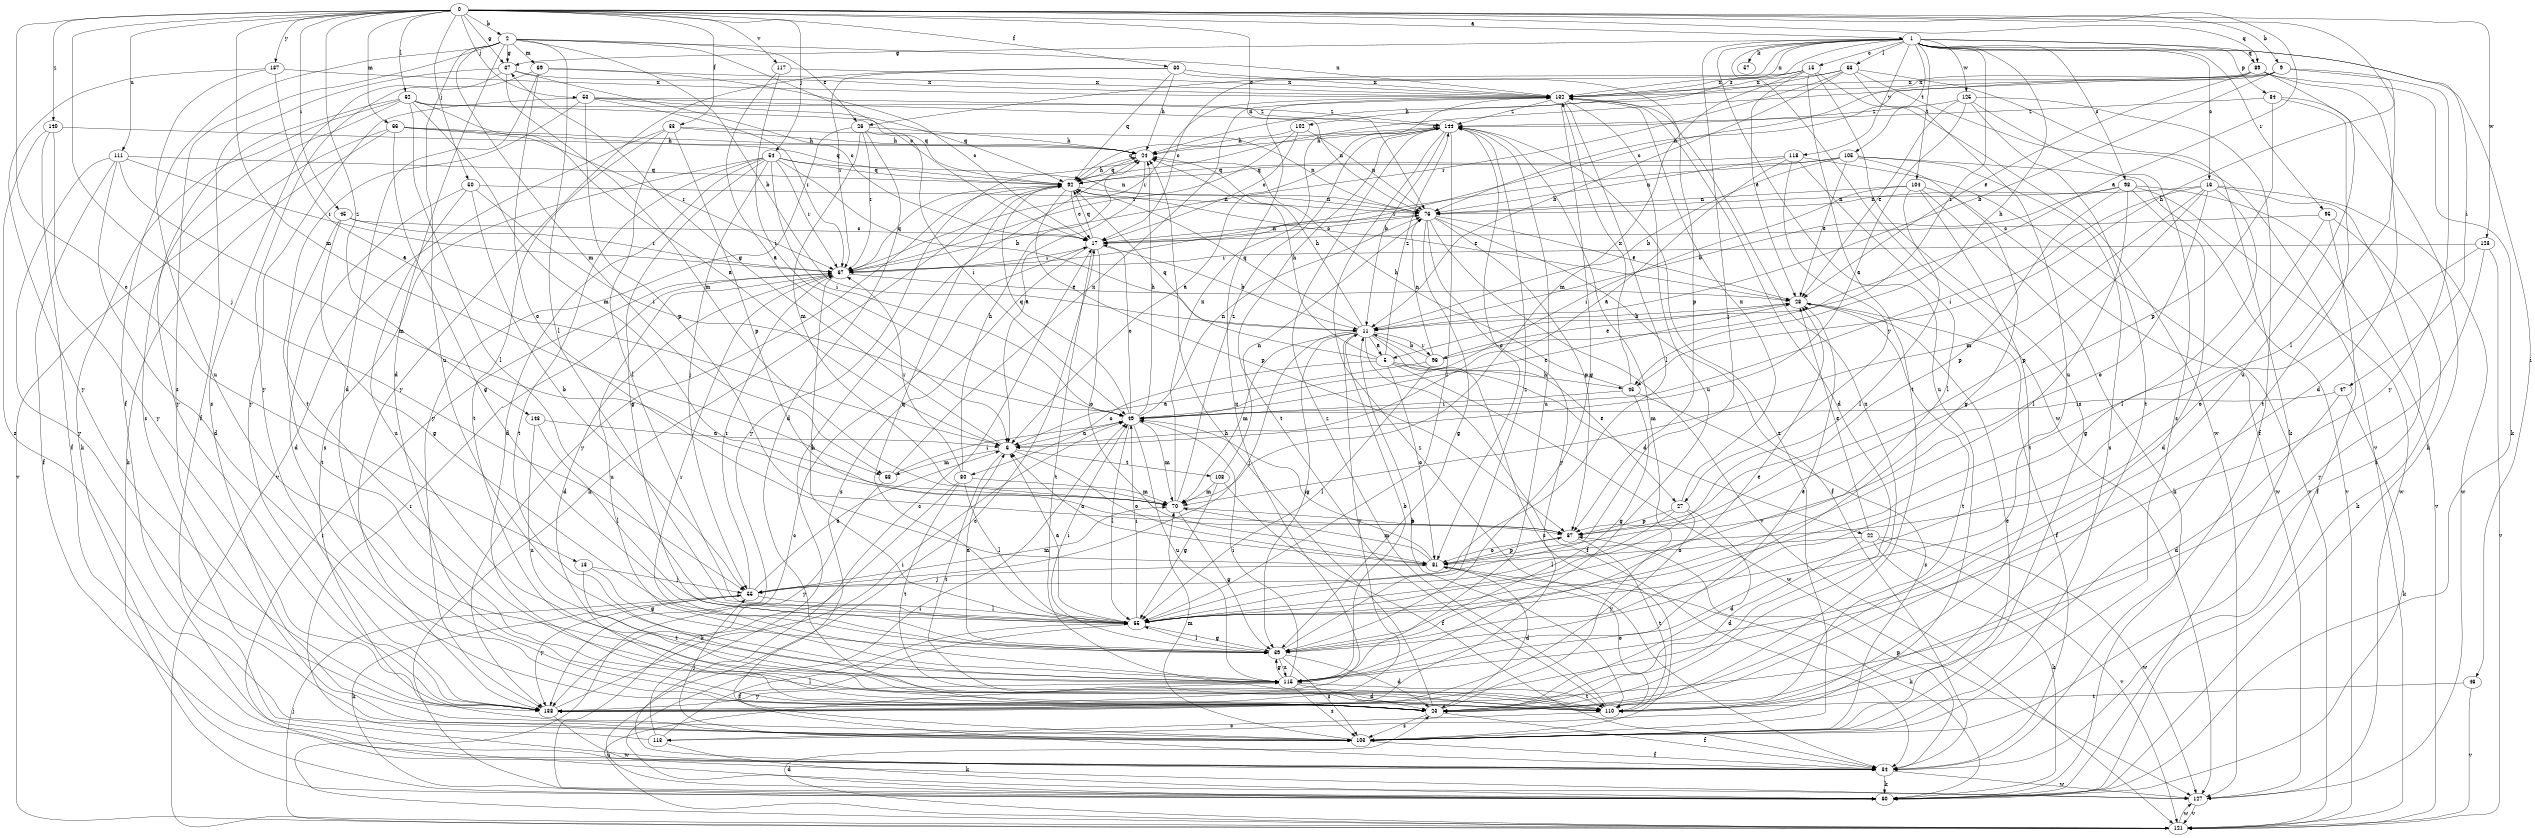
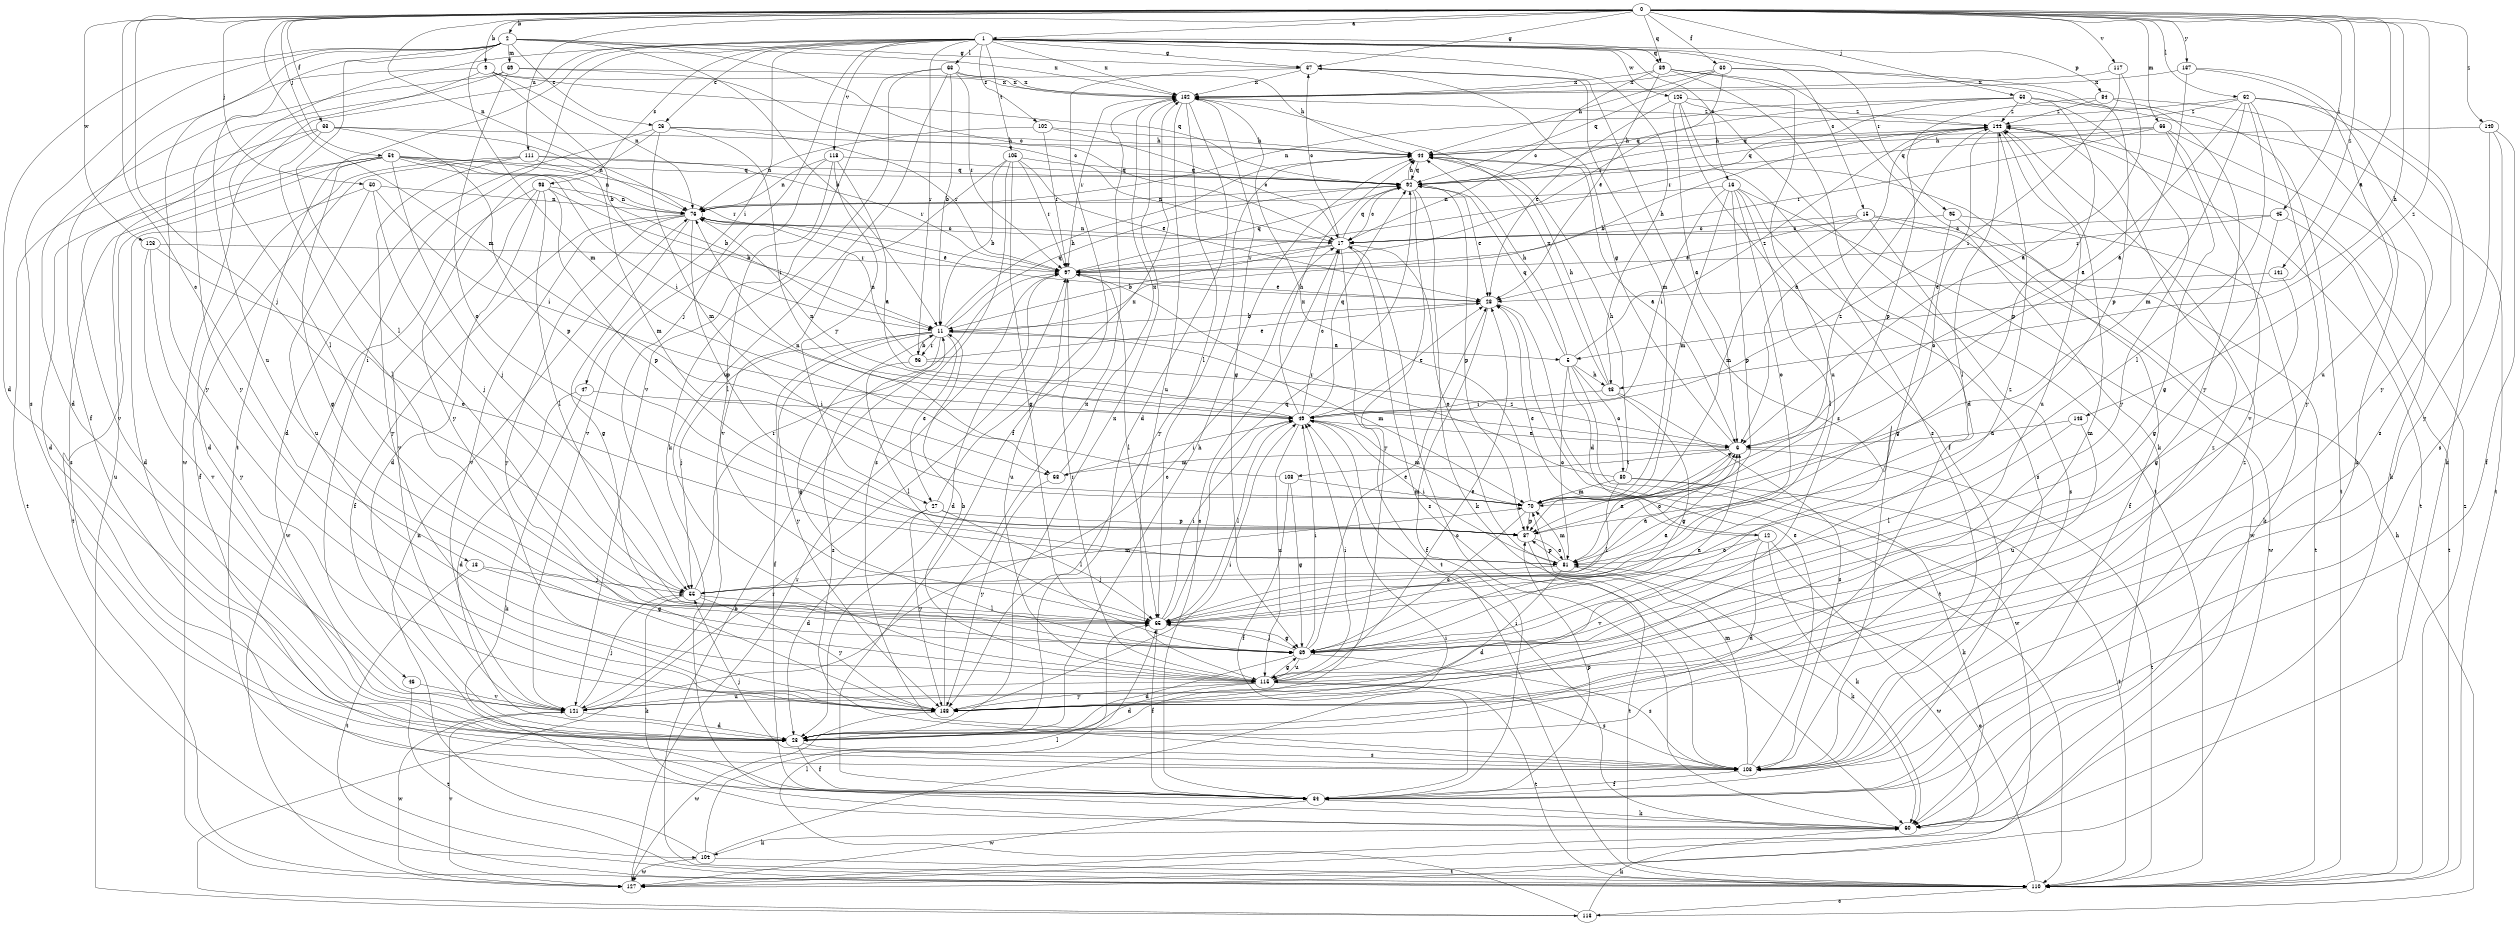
node "57": removed
edge "15" -> "132": removed, label "x"
node "24": label "24" -> "44"
edge "37" -> "17": reversed
node "67": label "67" -> "97"
node "141": added
edge "50" -> "55": label "b" -> "j"
edge "96" -> "6": label "a" -> "z"
node "22": label "22" -> "12"
edge "104" -> "60": reversed
edge "144" -> "34": reversed
edge "108" -> "65": now "108" -> "39"
edge "70" -> "39": label "g" -> "c"
edge "121" -> "115": reversed
